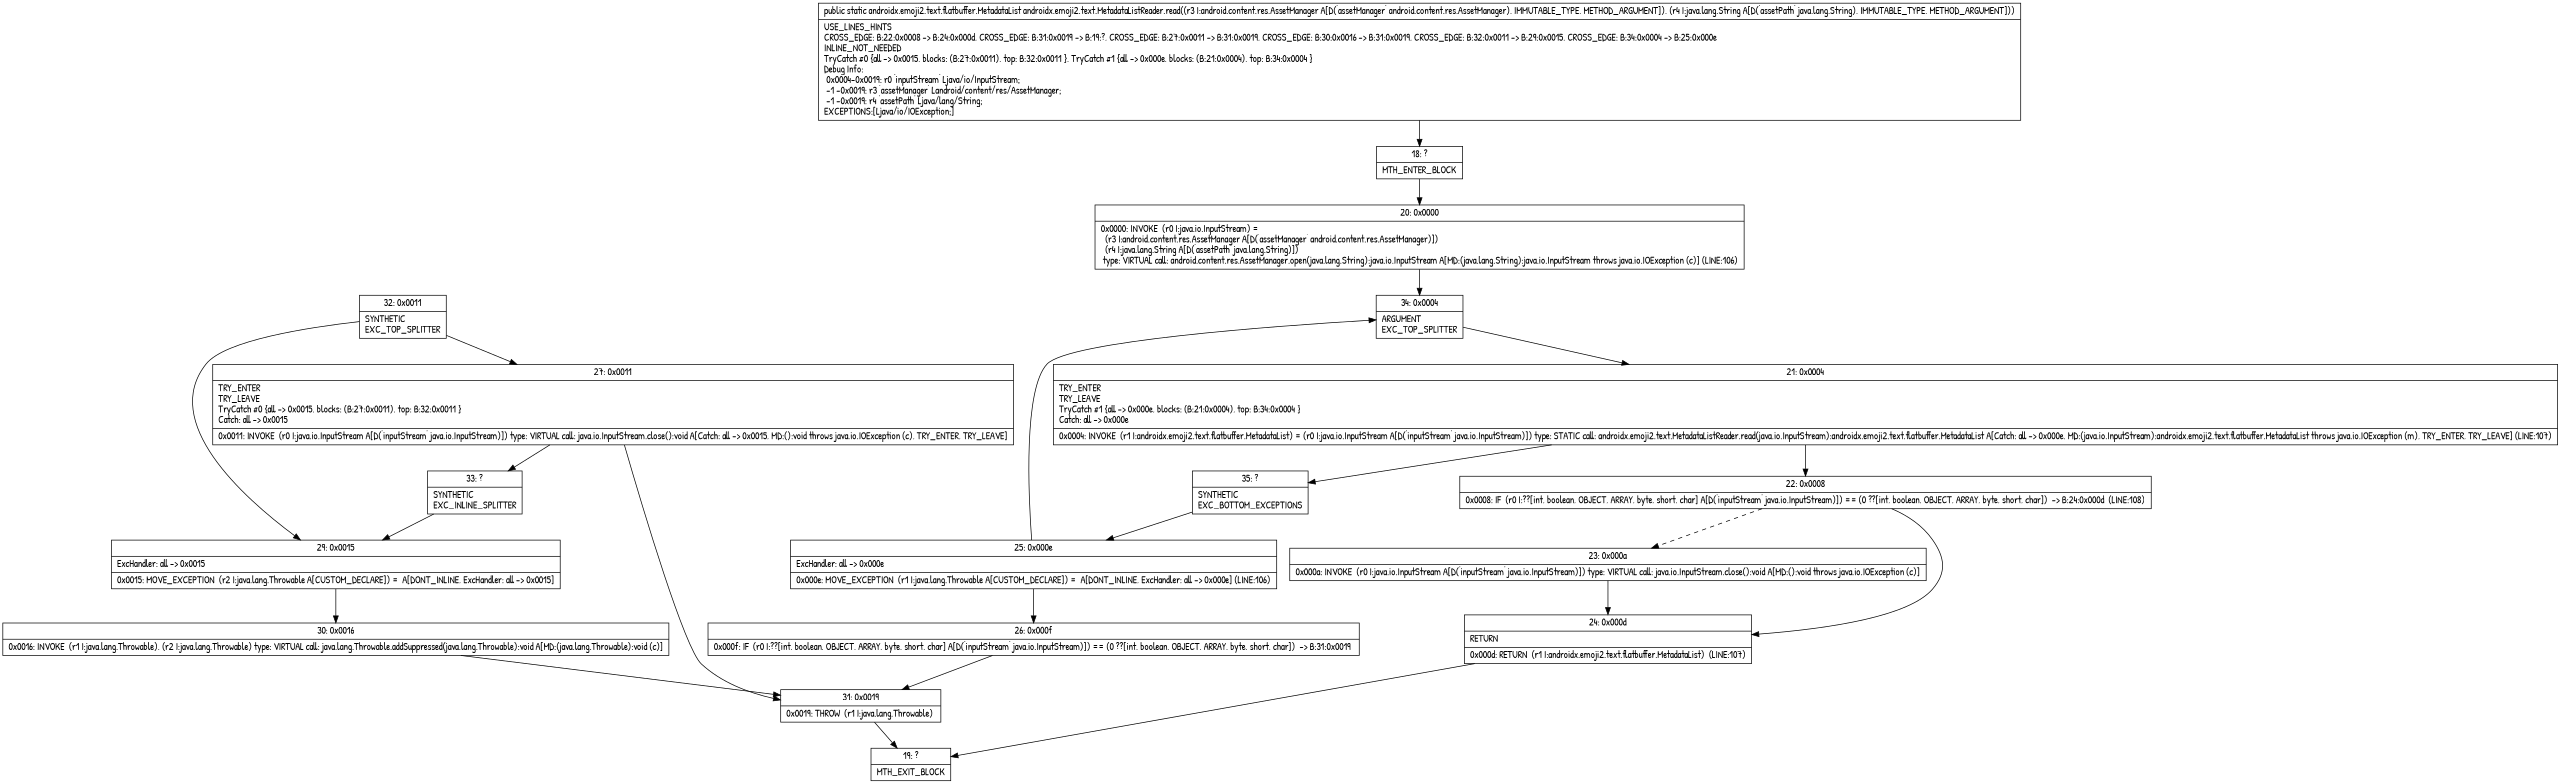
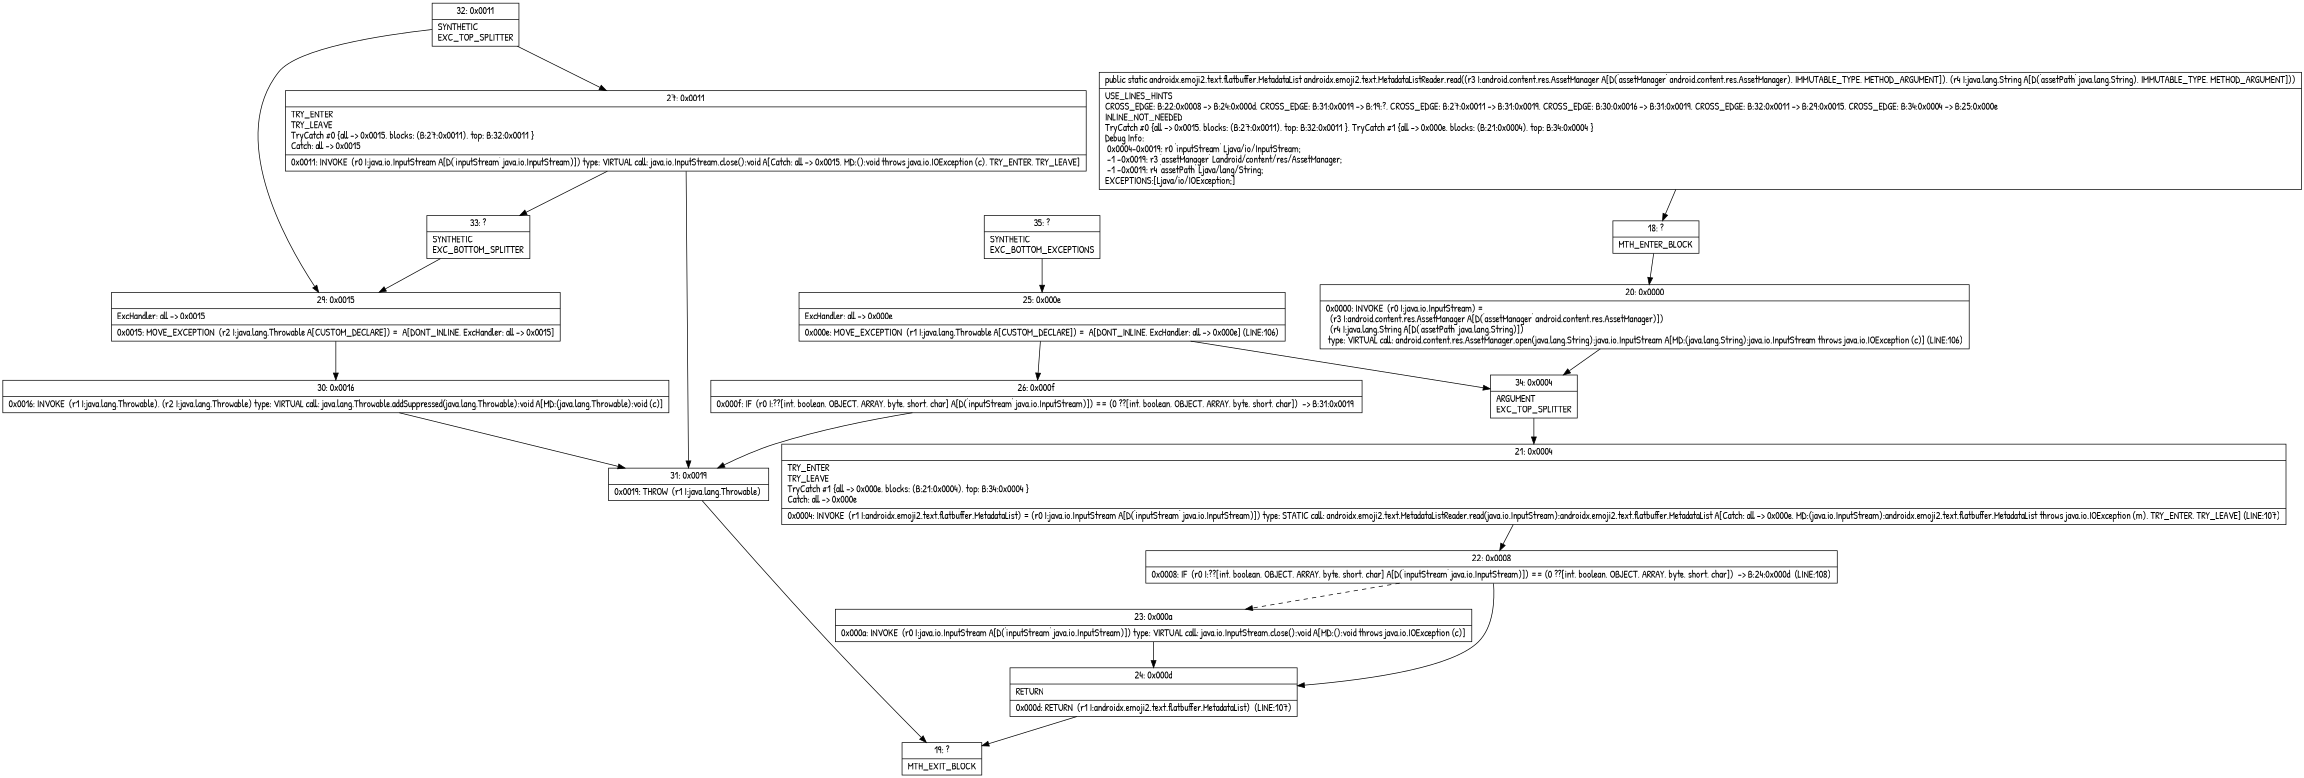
edge "21: 0x0004" -> "35: ?": removed
node "33: ?": text "EXC_INLINE_SPLITTER" -> "EXC_BOTTOM_SPLITTER"
